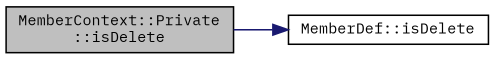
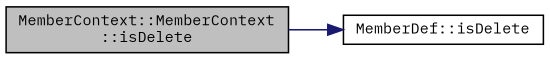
node "MemberContext::Private ::isDelete": label "MemberContext::Private ::isDelete" -> "MemberContext::MemberContext ::isDelete"
